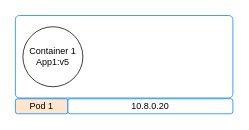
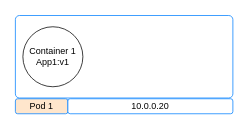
node "Container 1 App1:v5": label "Container 1 App1:v5" -> "Container 1 App1:v1"
node "10.8.0.20": label "10.8.0.20" -> "10.0.0.20"
